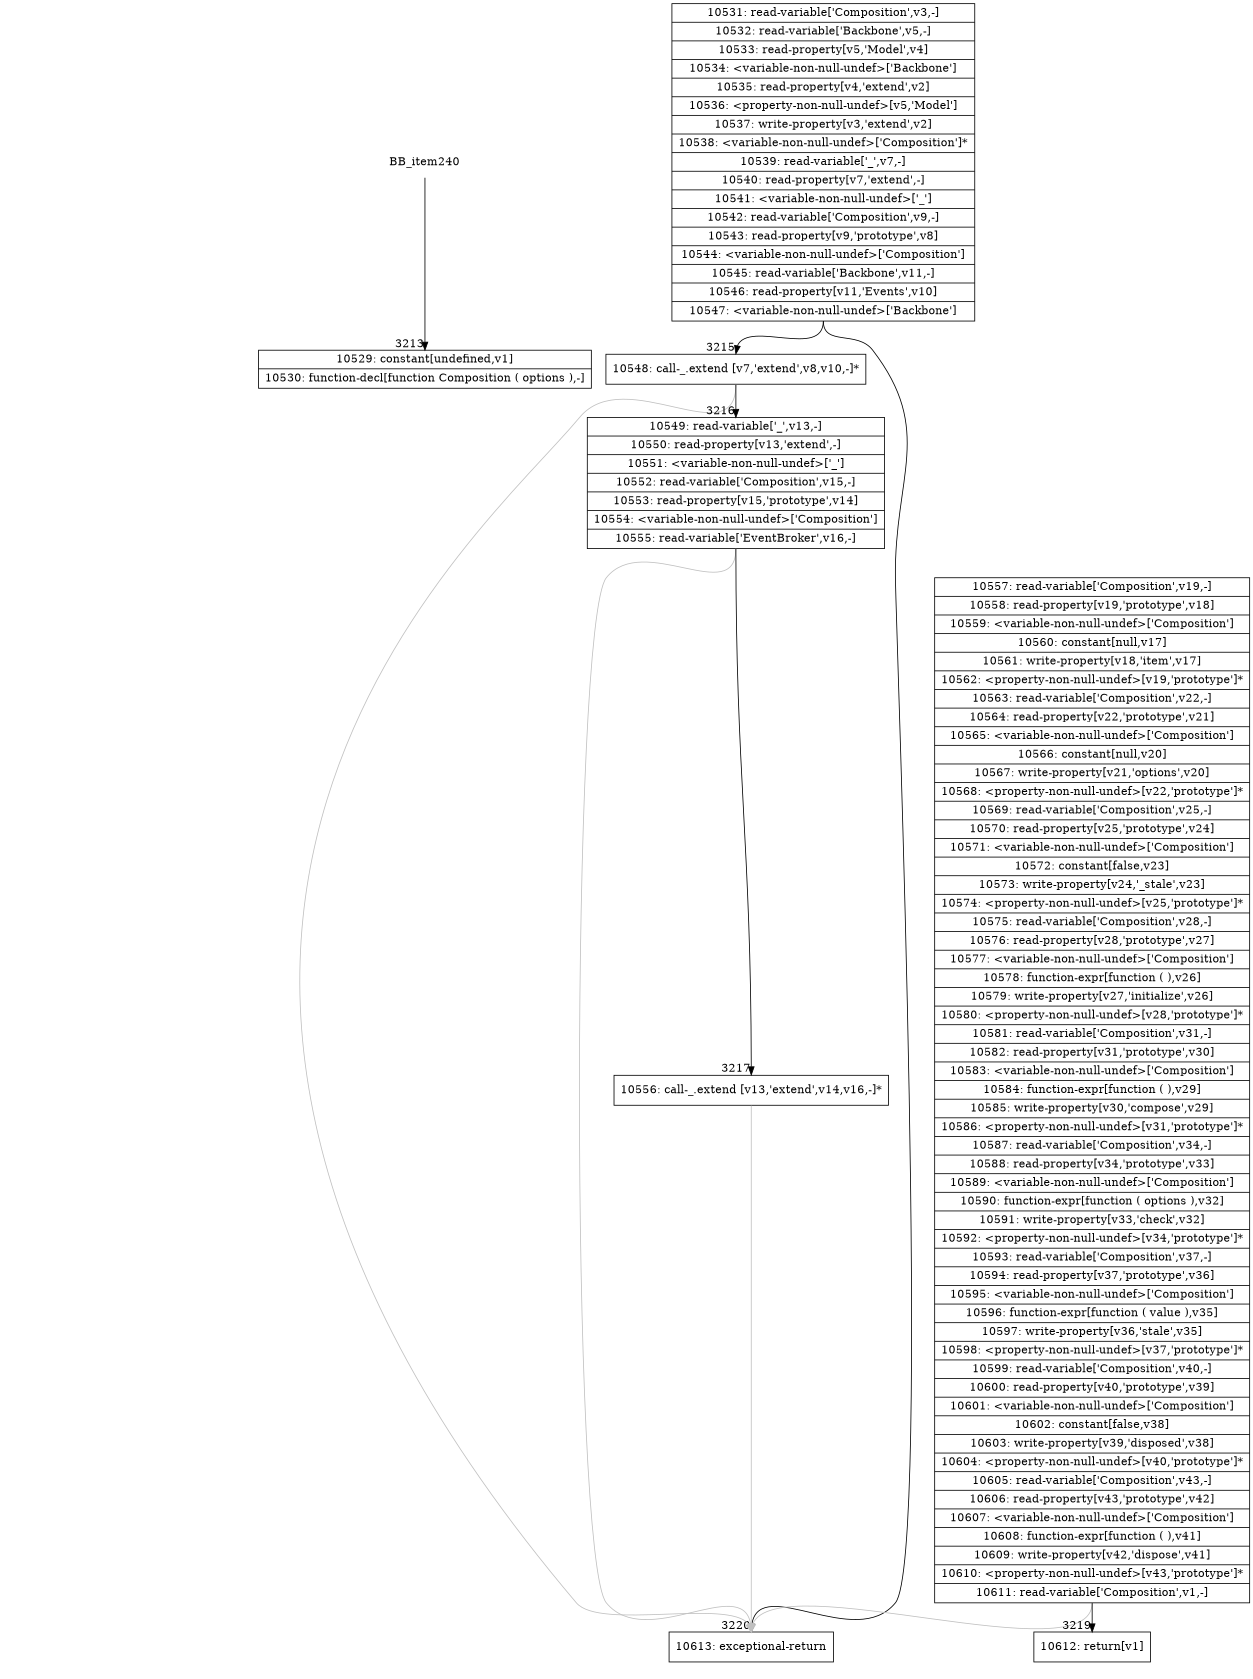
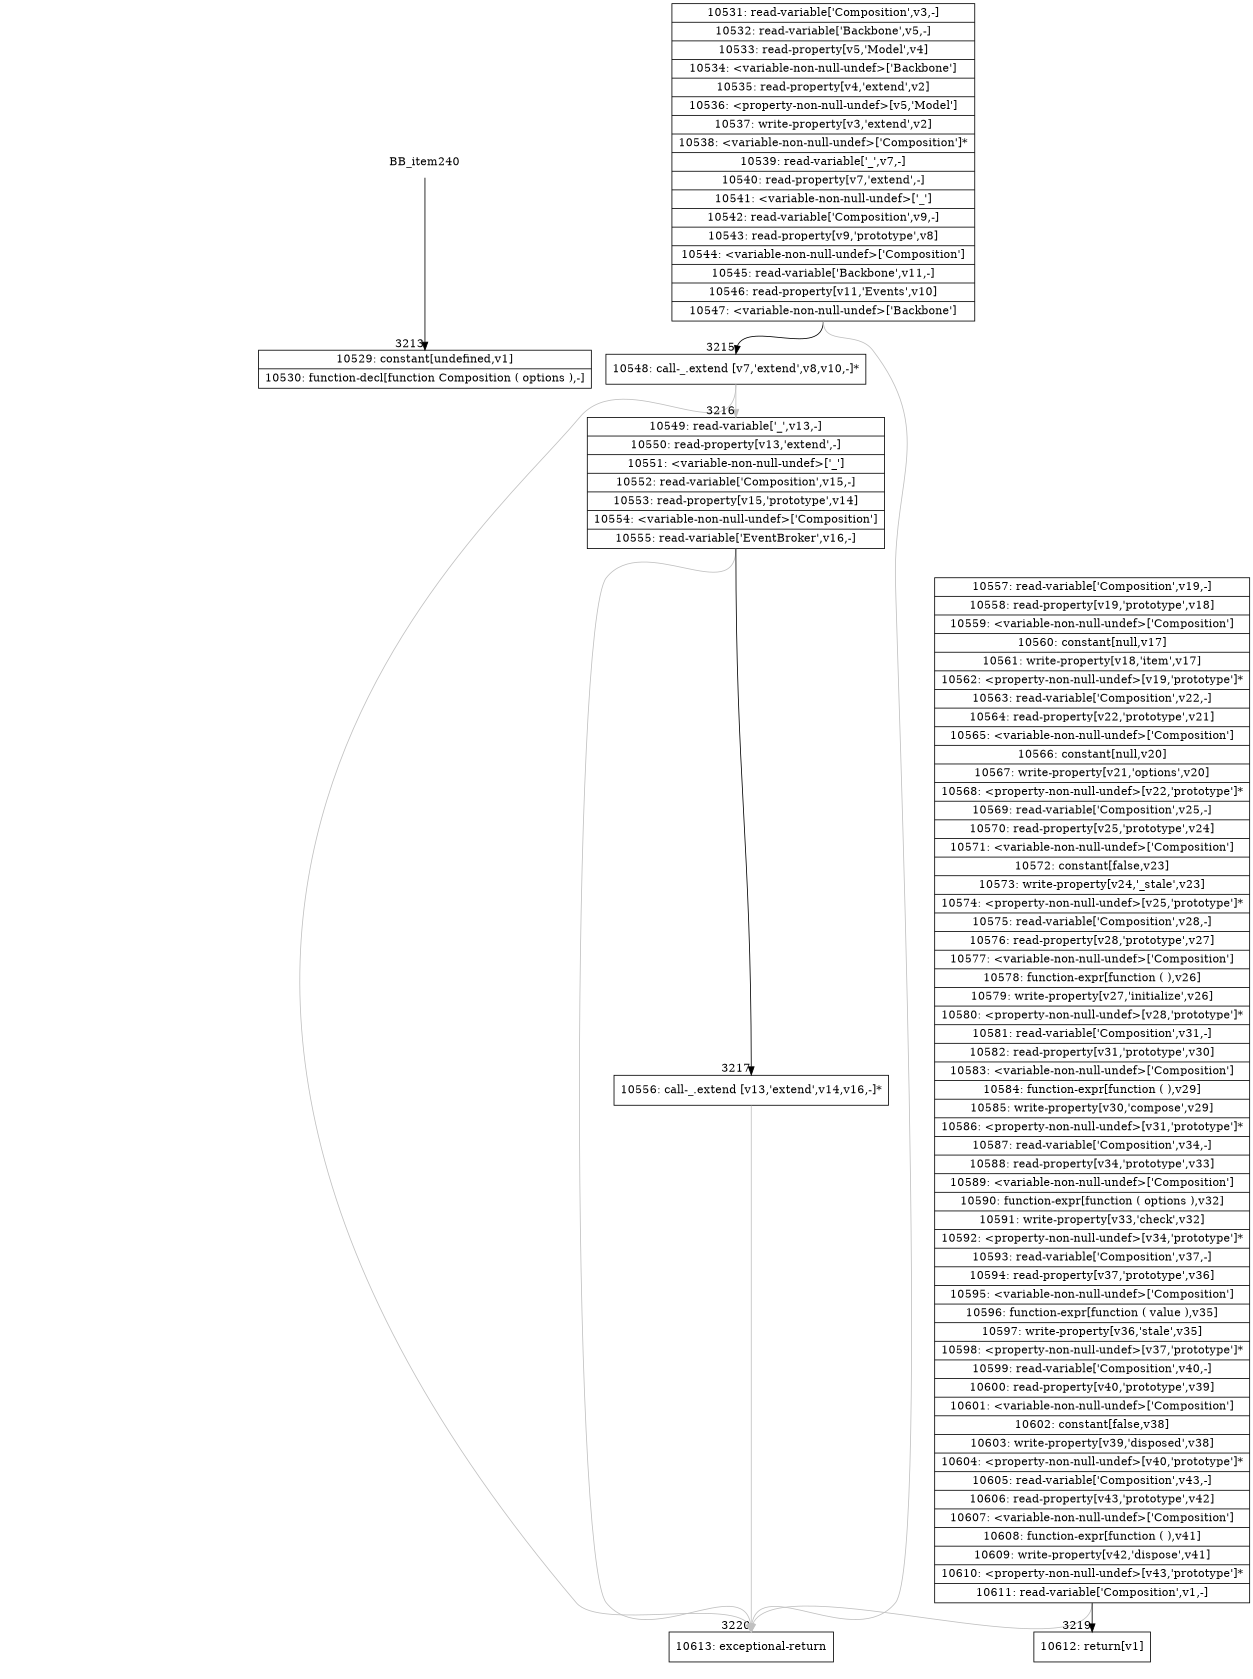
edge "10548: call-_.extend [v7,'extend',v8,v10,-]*" -> "10549: read-variable['_',v13,-]": color black -> gray
edge "10531: read-variable['Composition',v3,-]" -> "10613: exceptional-return": color black -> gray
